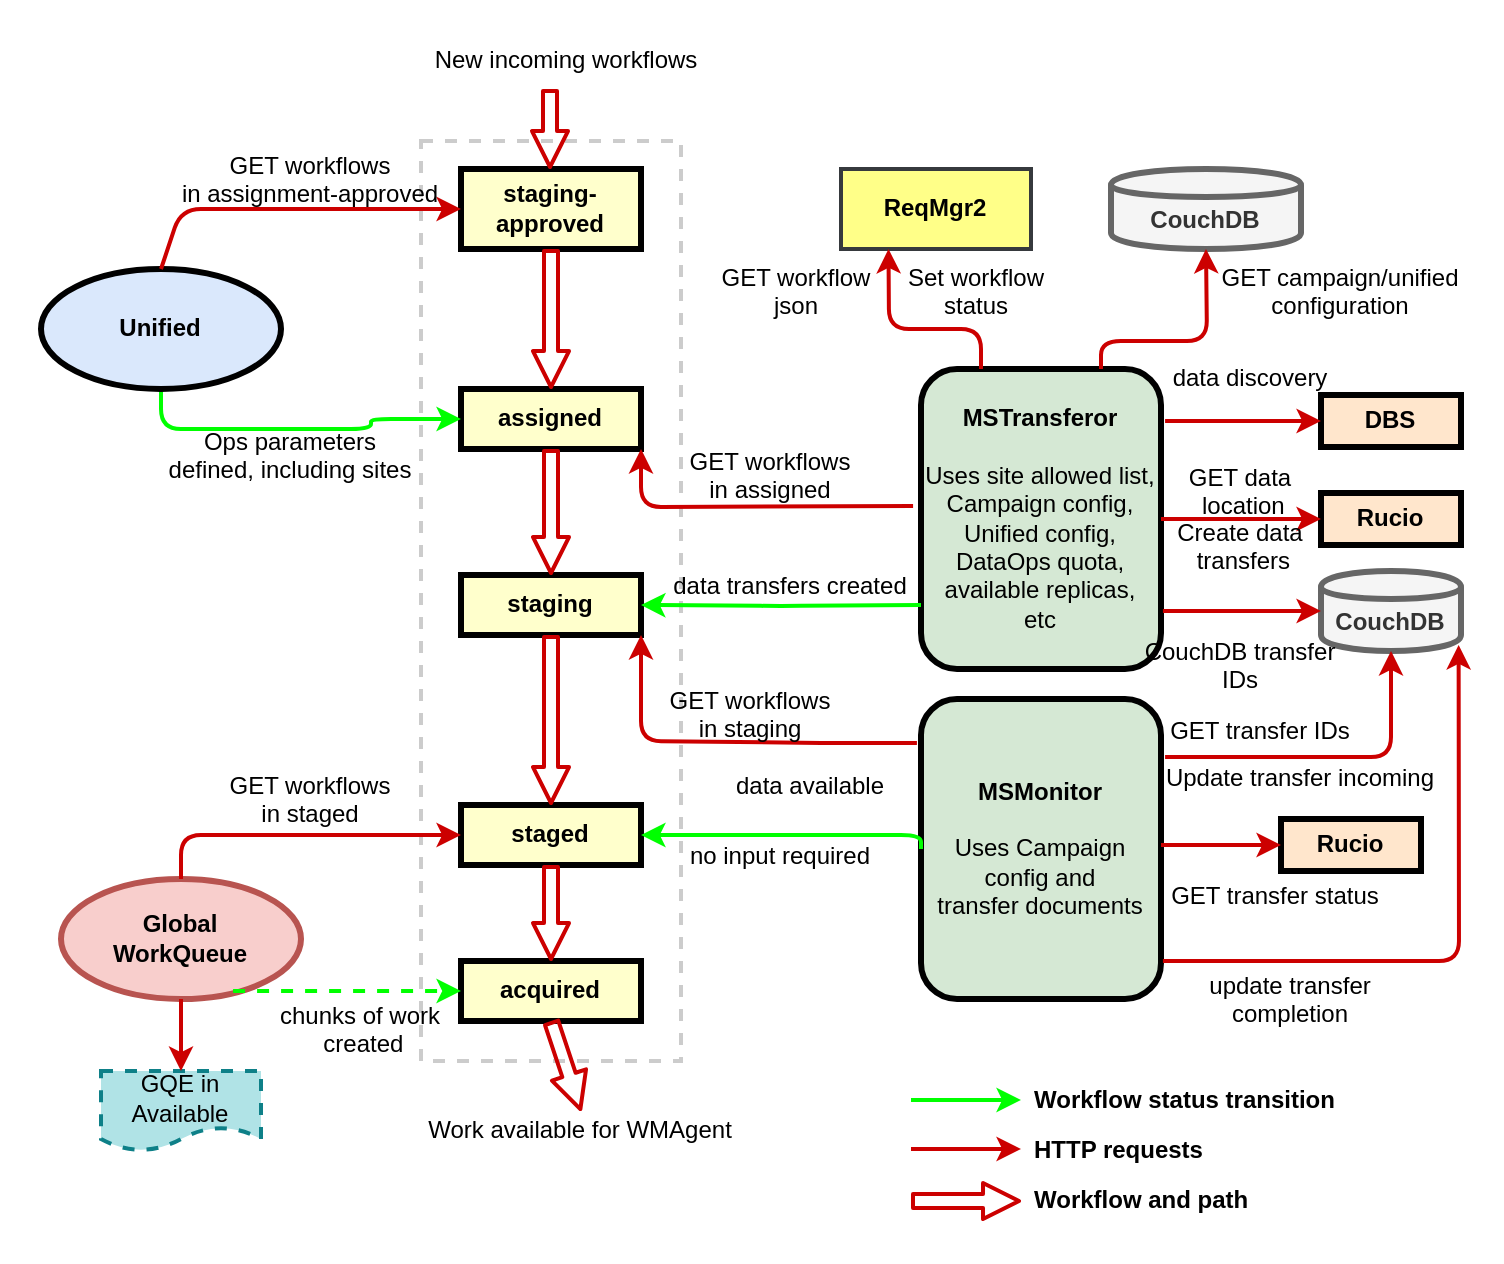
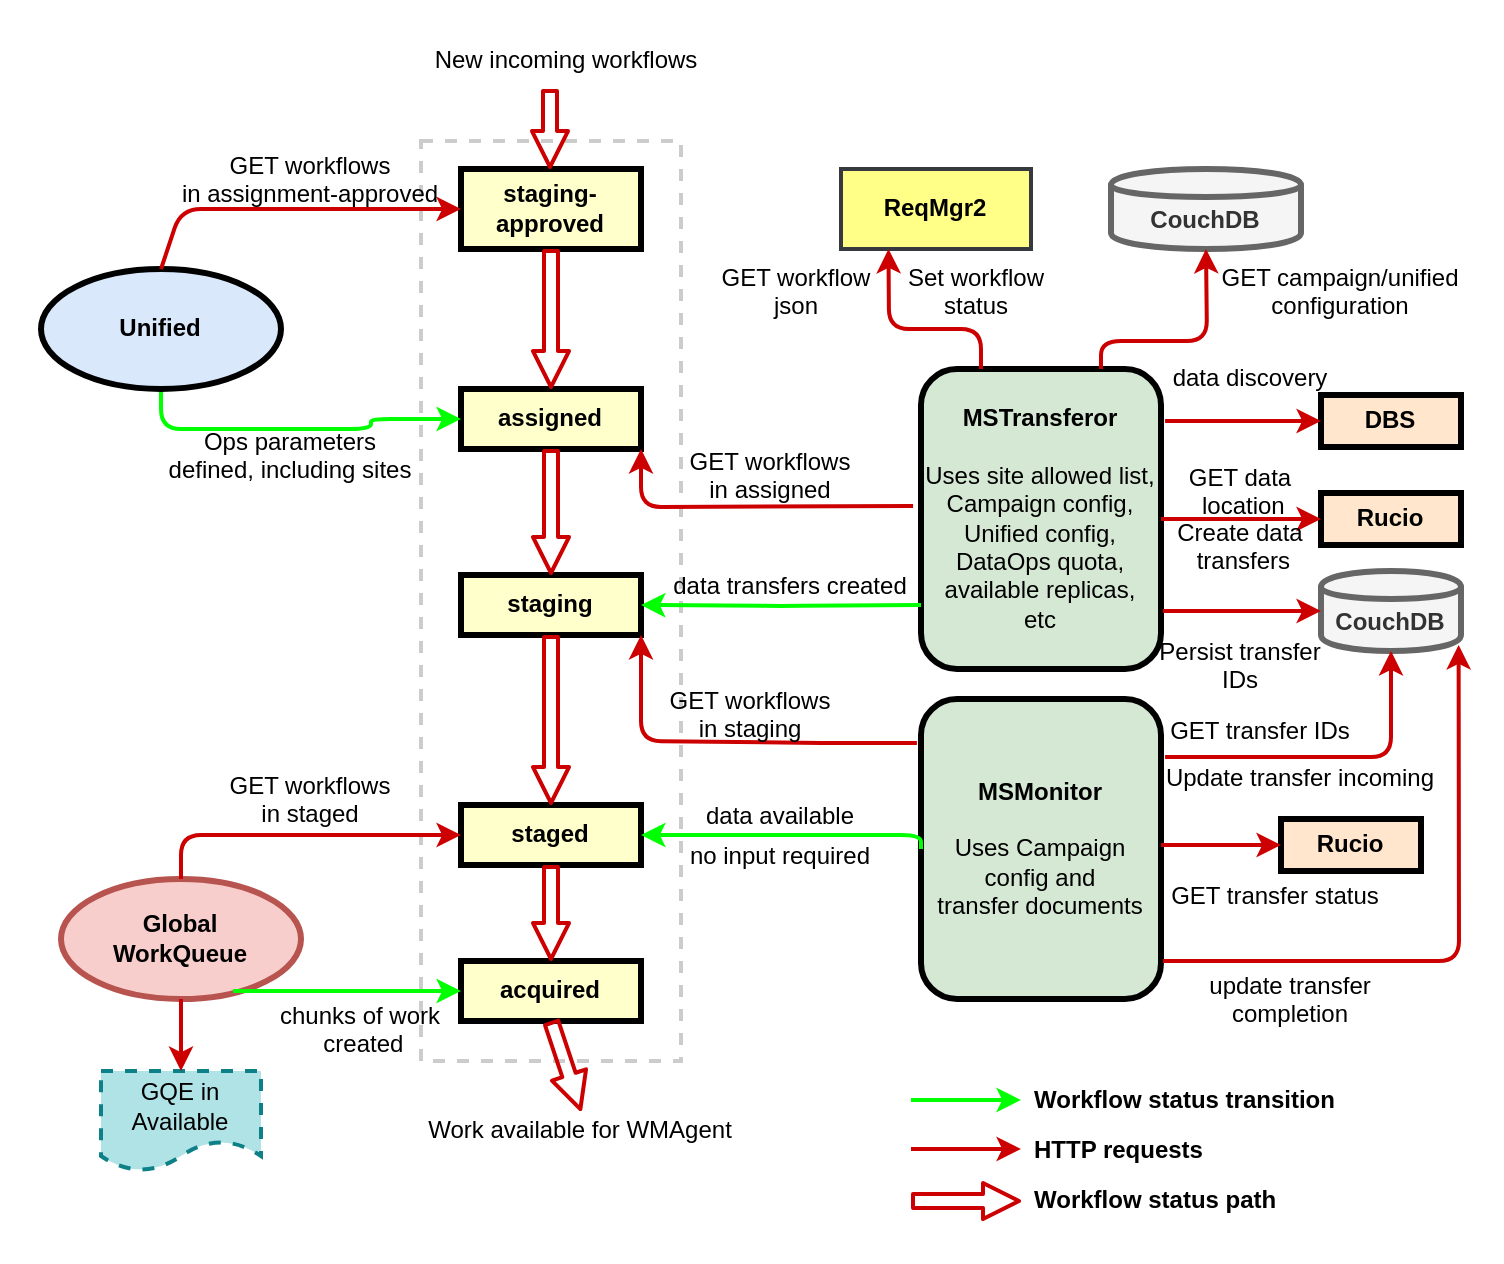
node "CouchDB transfer IDs": label "CouchDB transfer IDs" -> "Persist transfer IDs"
node "data available": moved (811, 784) -> (781, 814)
edge "Global WorkQueue" -> "acquired": style dashed -> solid
node "GQE in Available": size 160x80 -> 160x100
node "Workflow and path": label "Workflow and path" -> "Workflow status path"
